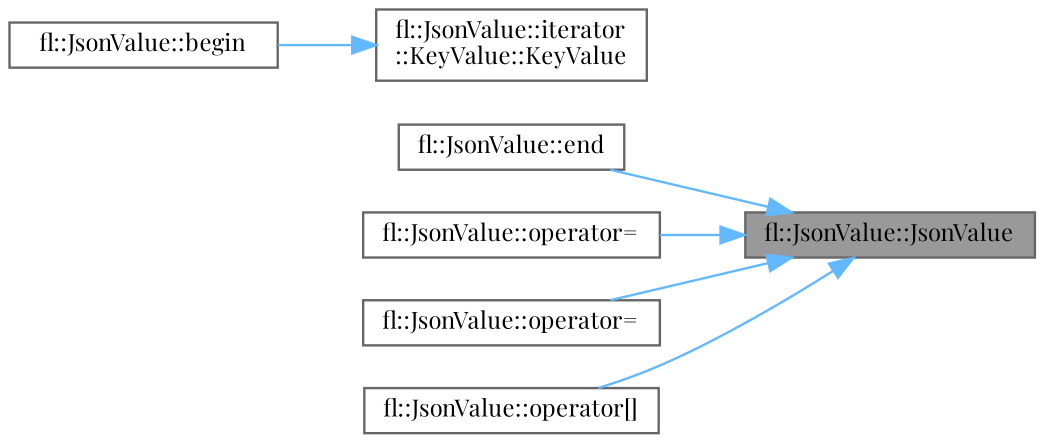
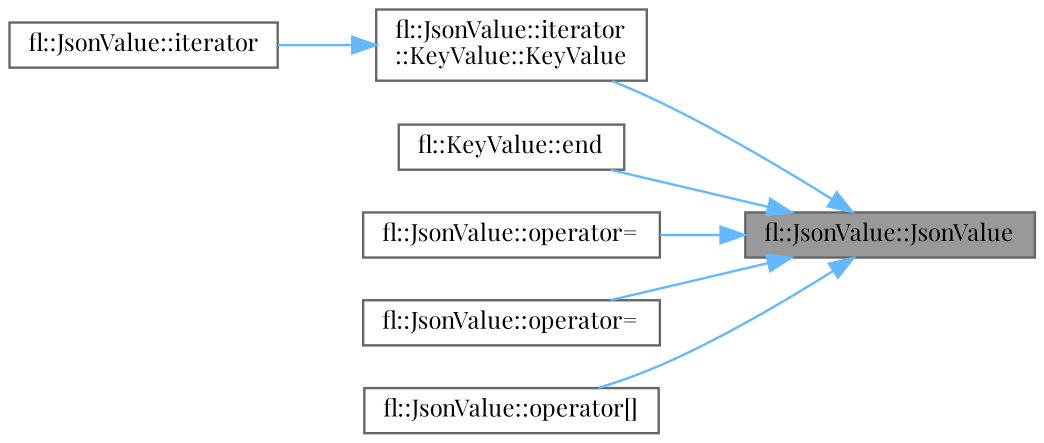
node "fl::JsonValue::begin": label "fl::JsonValue::begin" -> "fl::JsonValue::iterator"
edge "fl::JsonValue::iterator ::KeyValue::KeyValue" -> "fl::JsonValue::JsonValue": added
node "fl::JsonValue::end": label "fl::JsonValue::end" -> "fl::KeyValue::end"
